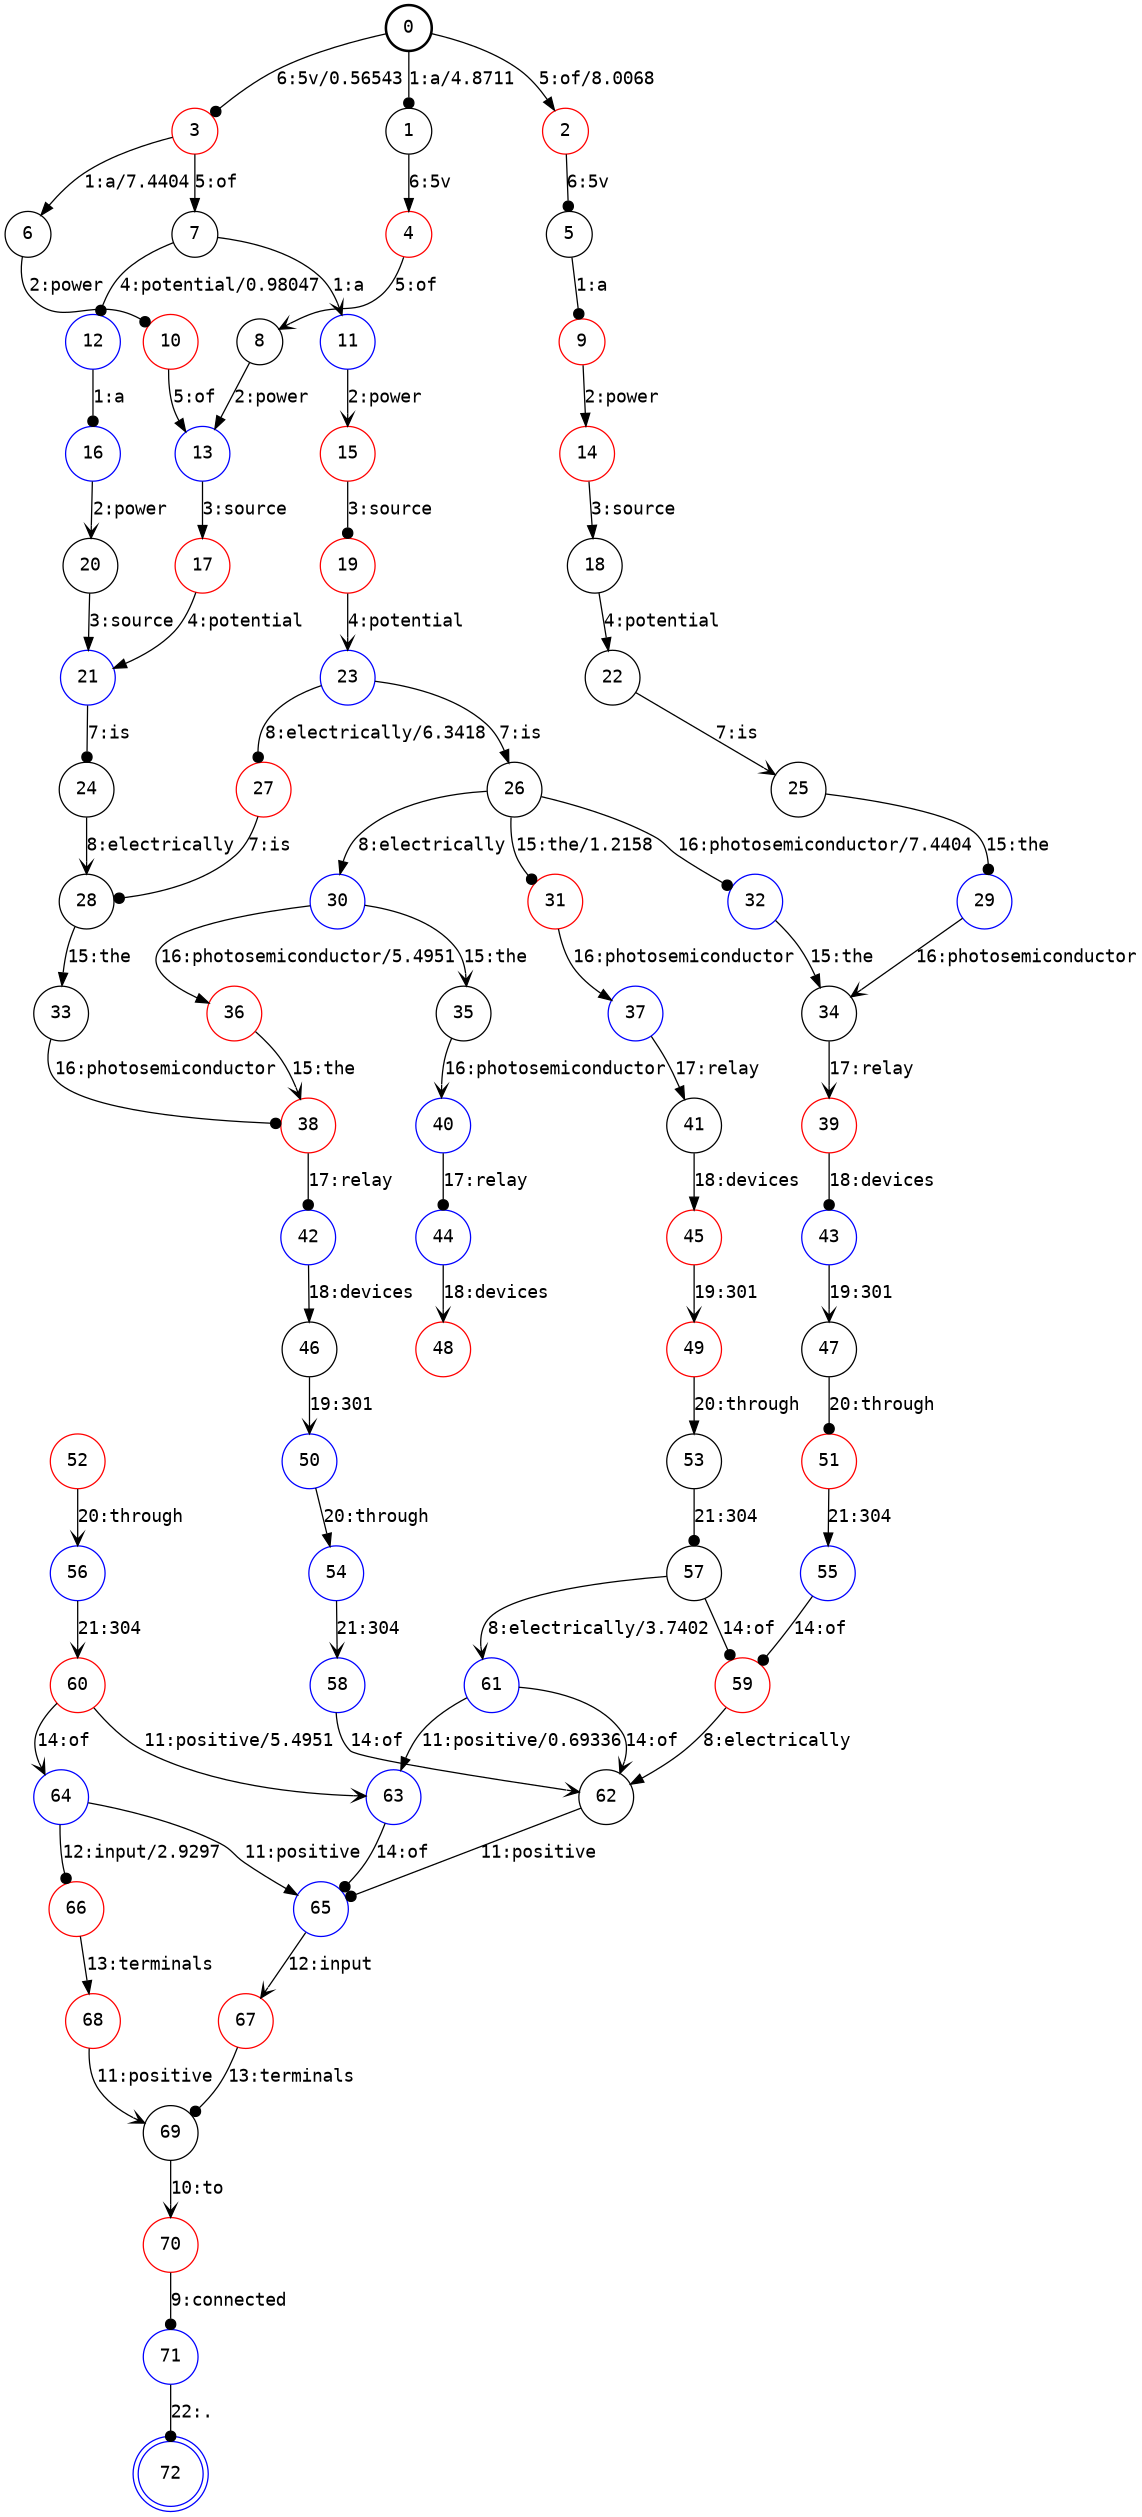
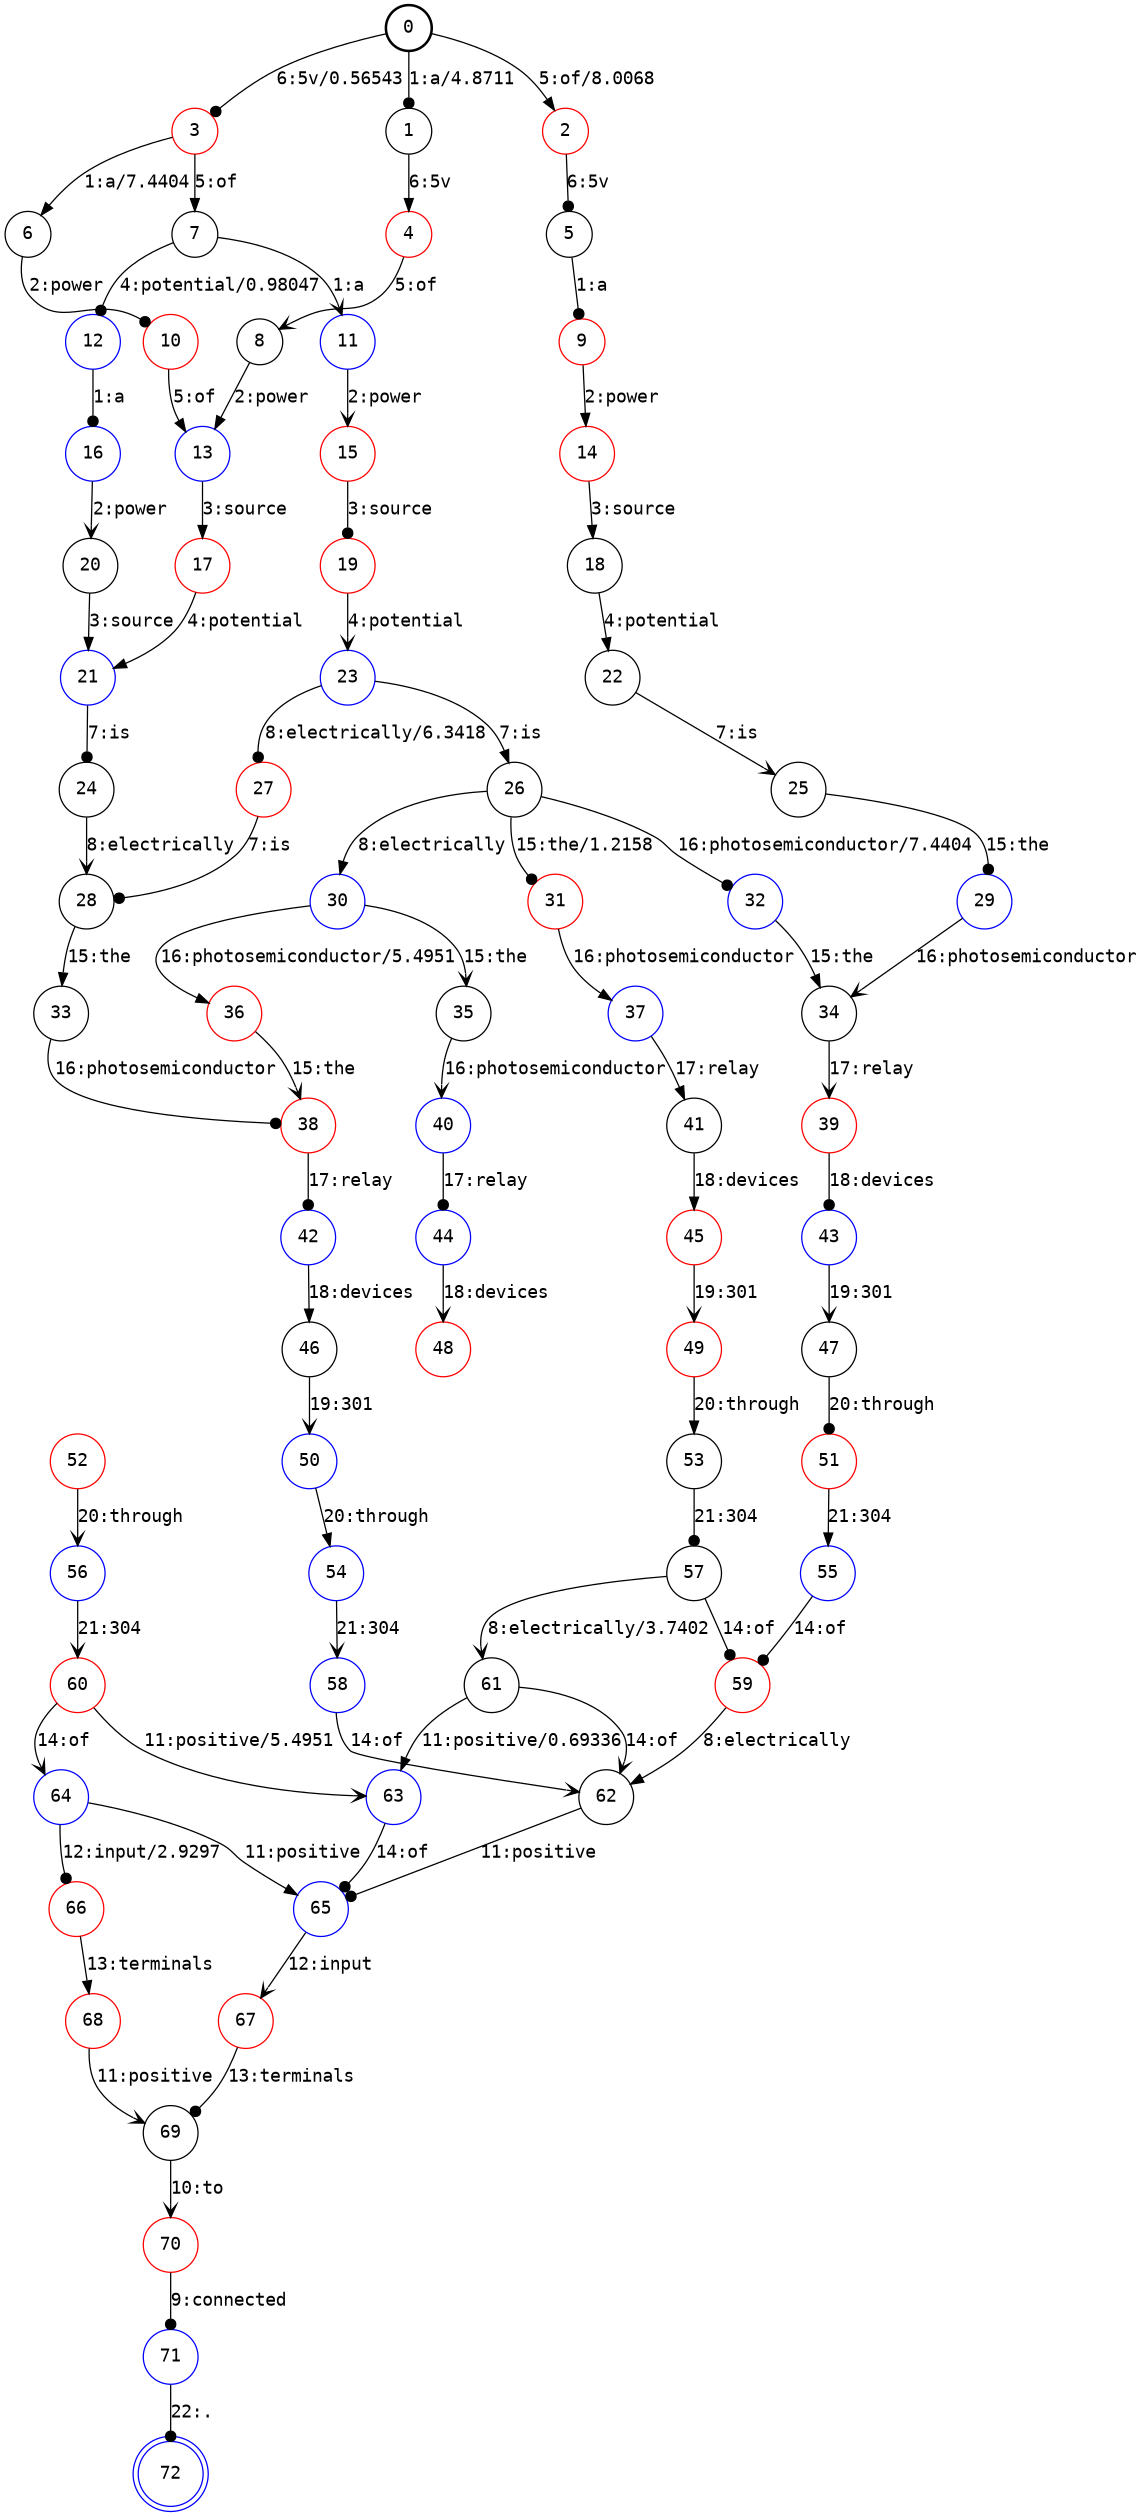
node "61": color blue -> black
